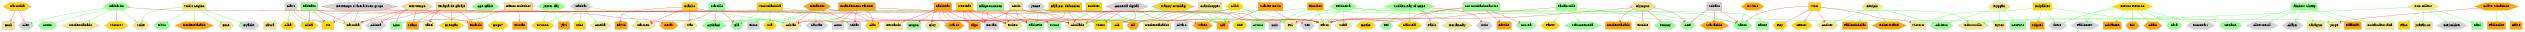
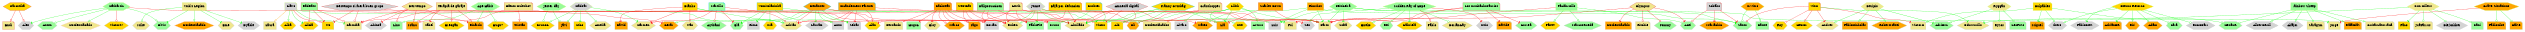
edge "Martillo" -> "Adrián": added
edge "Kathartic" -> "Mike": now "Kathartic" -> "Elvis"
